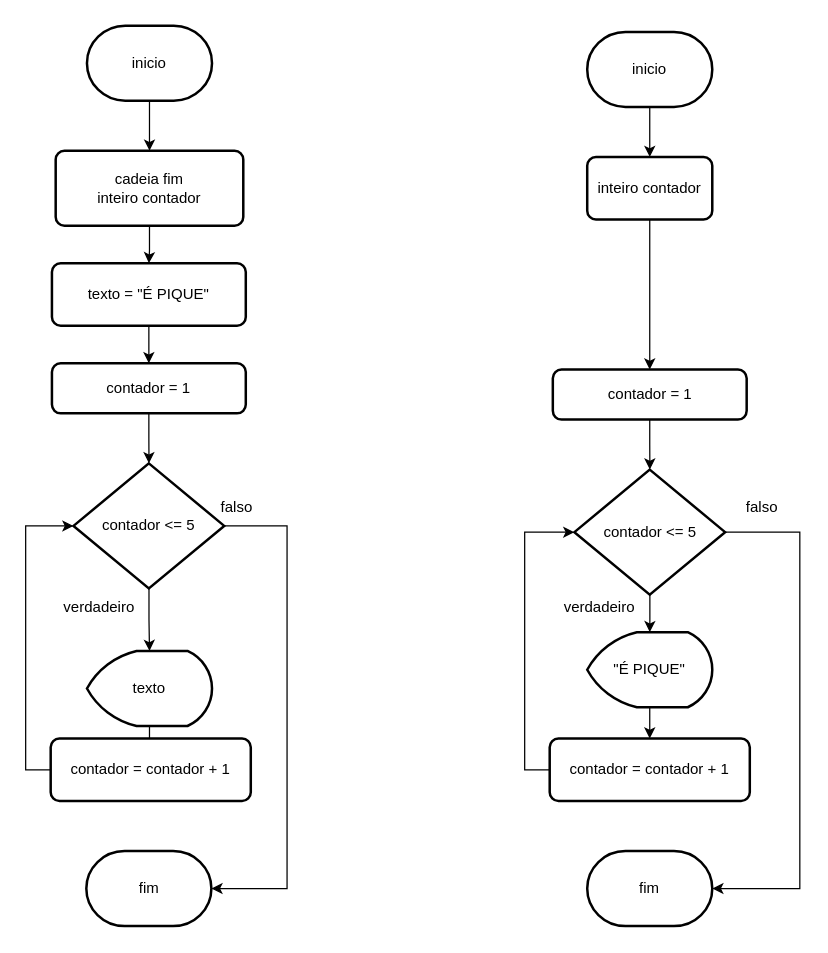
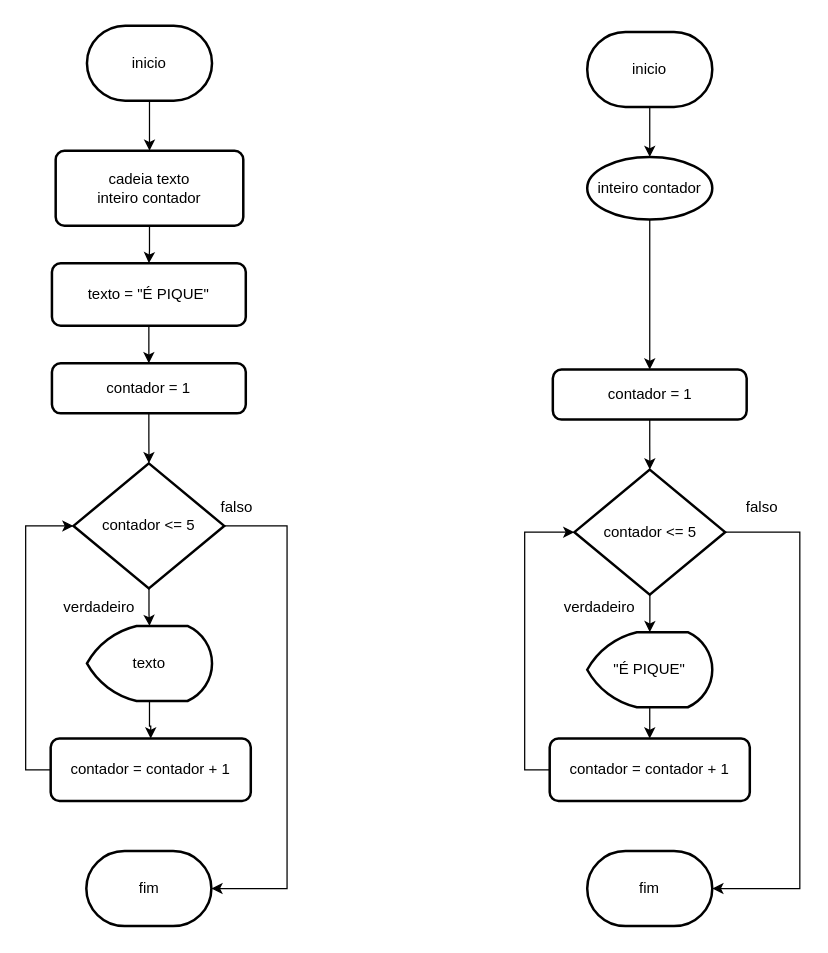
node "cadeia fim inteiro contador": label "cadeia fim inteiro contador" -> "cadeia texto inteiro contador"
node "inteiro contador": shape rounded rectangle -> ellipse
node "texto": moved (149, 688) -> (149, 663)
